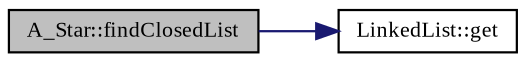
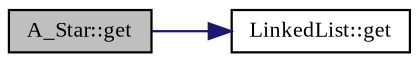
node "A_Star::findClosedList": label "A_Star::findClosedList" -> "A_Star::get"
